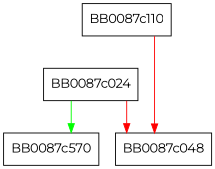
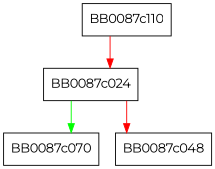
edge "BB0087c110" -> "BB0087c048": now "BB0087c110" -> "BB0087c024"
node "BB0087c570": label "BB0087c570" -> "BB0087c070"
